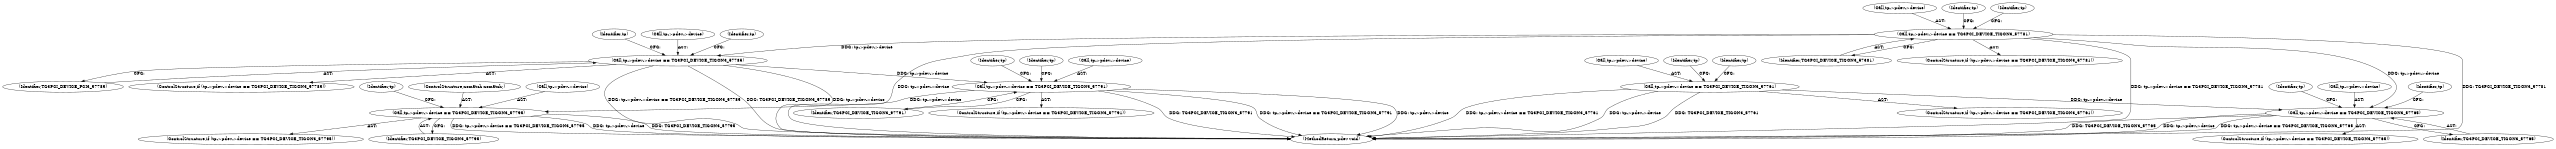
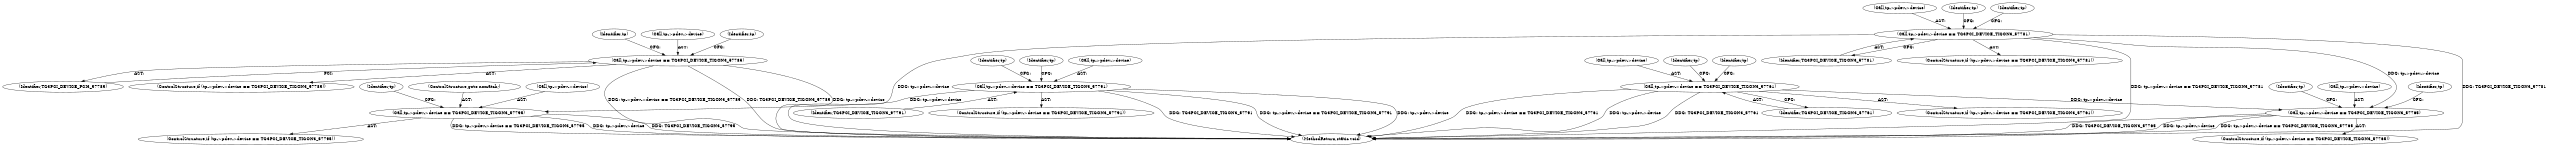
edge "(Call,tp->pdev->device == TG3PCI_DEVICE_TIGON3_57781)" -> "(Call,tp->pdev->device == TG3PCI_DEVICE_TIGON3_57785)": removed, label "DDG: tp->pdev->device"
node "(Identifier,TG3PCI_DEVICE_TIGON3_57381)": label "(Identifier,TG3PCI_DEVICE_TIGON3_57381)" -> "(Identifier,TG3PCI_DEVICE_TIGON3_57781)"
edge "(Call,tp->pdev->device == TG3PCI_DEVICE_TIGON3_57785)" -> "(Call,tp->pdev->device == TG3PCI_DEVICE_TIGON3_57791)": removed, label "DDG: tp->pdev->device"
edge "(Call,tp->pdev->device == TG3PCI_DEVICE_TIGON3_57785)" -> "(Identifier,TG3PCI_DEVICE_PCI3_57785)": label "CFG: " -> "AST: "
edge "(Identifier,TG3PCI_DEVICE_PCI3_57785)" -> "(Call,tp->pdev->device == TG3PCI_DEVICE_TIGON3_57785)": label "AST: " -> "PCI: "
node "(ControlStructure,nomatch nomatch;)": label "(ControlStructure,nomatch nomatch;)" -> "(ControlStructure,goto nomatch;)"
edge "(Identifier,TG3PCI_DEVICE_TIGON3_97791)" -> "(Call,tp->pdev->device == TG3PCI_DEVICE_TIGON3_57791)": label "CFG: " -> "AST: "
edge "(Call,tp->pdev->device == TG3PCI_DEVICE_TIGON3_57791)" -> "(Identifier,TG3PCI_DEVICE_TIGON3_97791)": removed, label "CFG:"
node "(Identifier,TG3PCI_DEVICE_TIGON3_57761)": added
node "(Identifier,TG3PCI_DEVICE_TIGON3_57795)": removed
node "(MethodReturn,pdev void)": label "(MethodReturn,pdev void)" -> "(MethodReturn,static void)"
node "(Identifier,TG3PCI_DEVICE_TIGON3_57765)": removed
